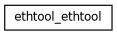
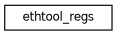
node "ethtool_ethtool": label "ethtool_ethtool" -> "ethtool_regs"
